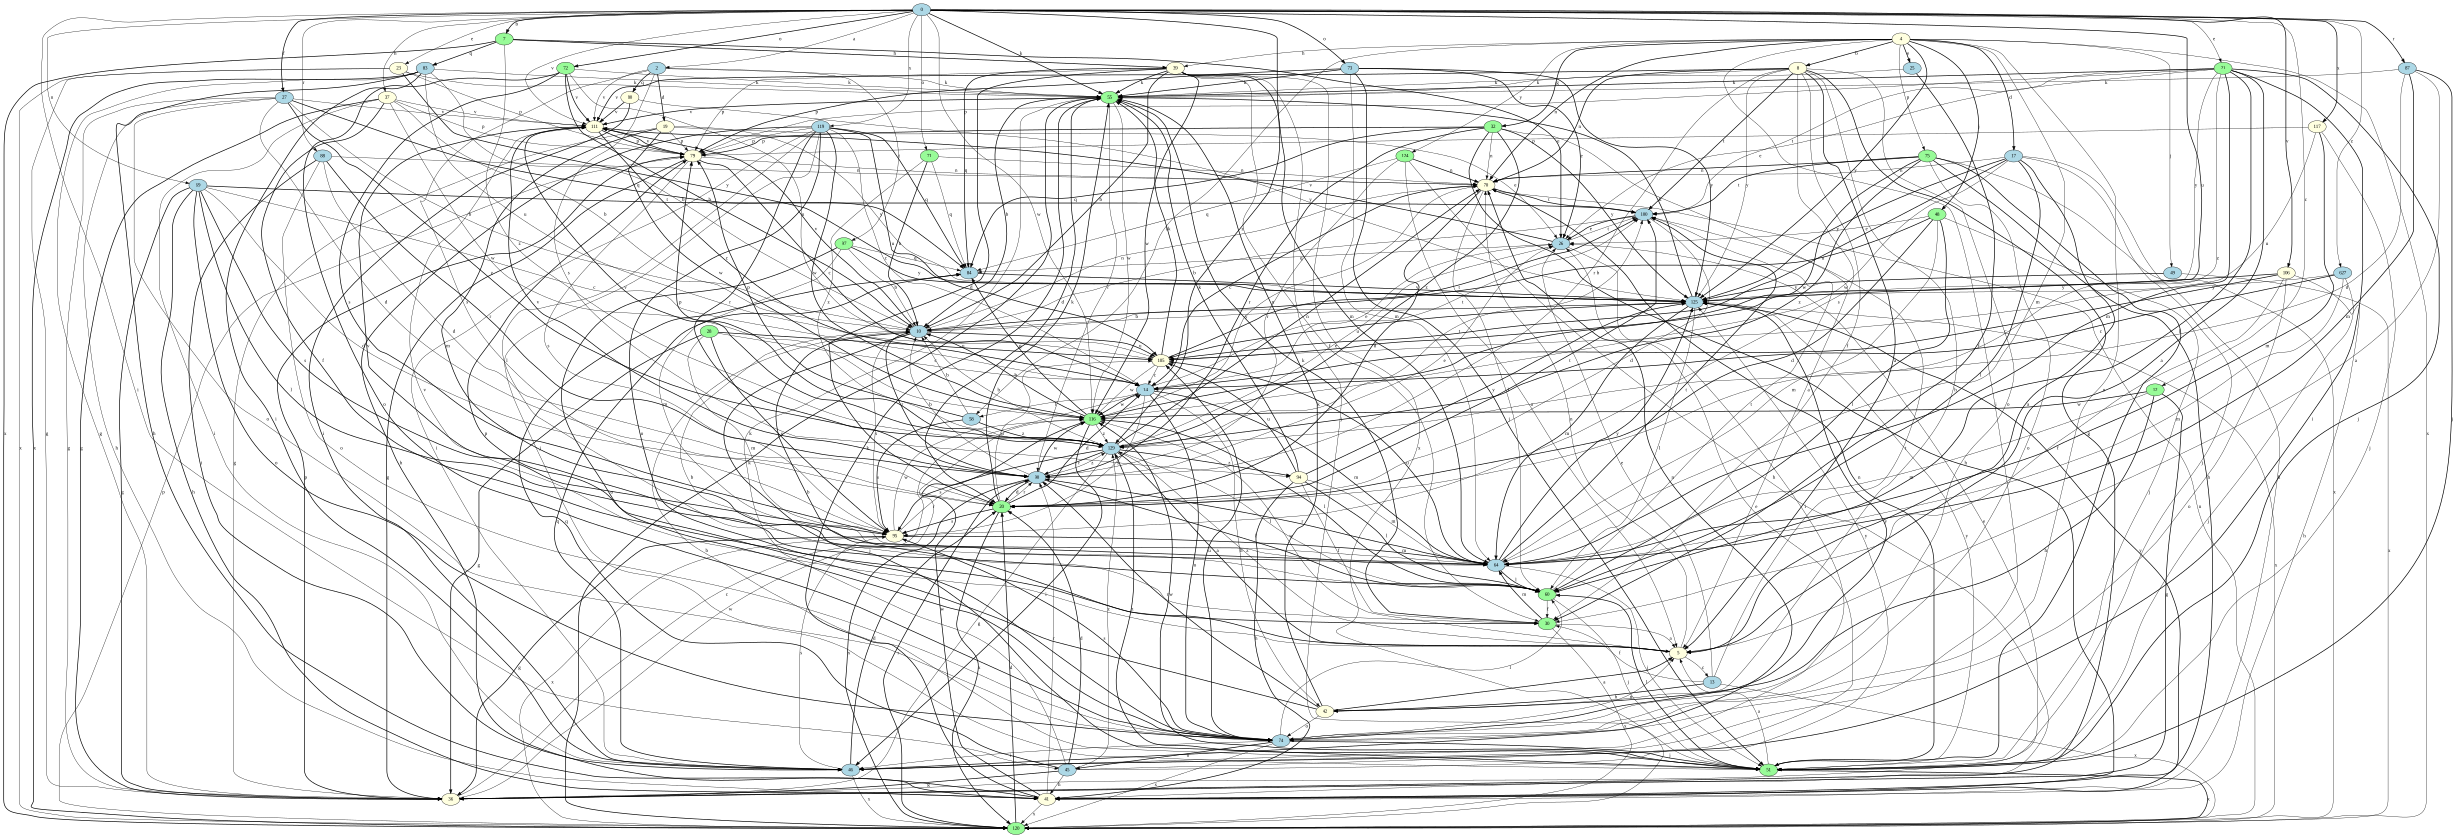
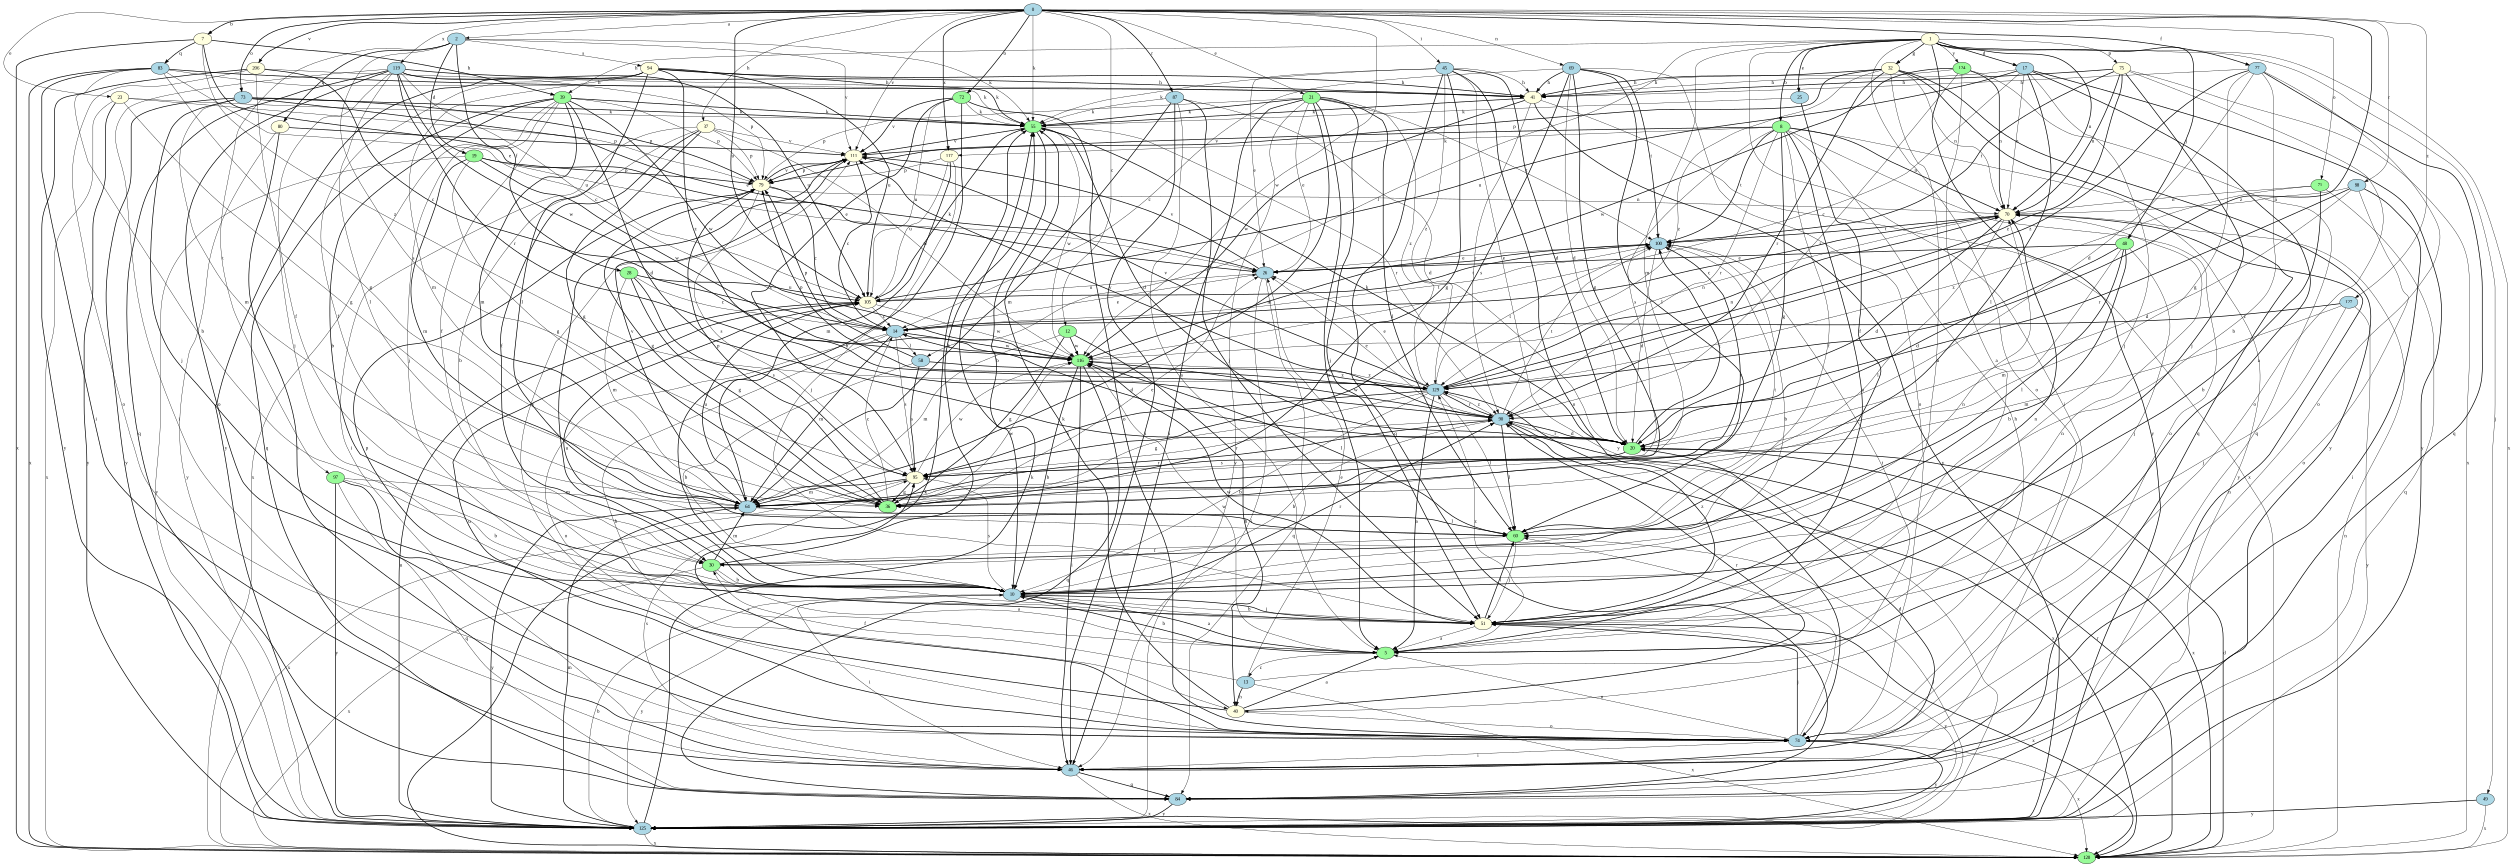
node "7": fillcolor palegreen -> lightyellow
node "4": label "4" -> "1"
edge "0" -> "55": style bold -> solid
node "39": fillcolor lightyellow -> palegreen
node "8": fillcolor lightyellow -> palegreen
edge "8" -> "55": now "8" -> "117"
edge "27" -> "111": removed, label "v"
node "19": fillcolor lightyellow -> palegreen
node "32": fillcolor palegreen -> lightyellow
edge "19" -> "79": style solid -> bold
node "75": fillcolor palegreen -> lightyellow
edge "2" -> "28": added, label "f"
edge "26" -> "100": label "t" -> "e"
edge "48" -> "26": style solid -> bold
node "106": label "106" -> "206"
node "627": label "627" -> "127"
edge "17" -> "116": label "w" -> "c"
edge "90" -> "100": added, label "t"
edge "32" -> "129": style bold -> solid
edge "75" -> "116": now "124" -> "116"
edge "20" -> "105": now "26" -> "105"
edge "87" -> "46": added, label "i"
edge "129" -> "94": reversed
edge "14" -> "74": style bold -> solid
edge "10" -> "5": added, label "a"
edge "64" -> "51": removed, label "j"
edge "69" -> "74": style bold -> solid
edge "10" -> "46": added, label "i"
node "5": fillcolor lightyellow -> palegreen
node "42": label "42" -> "40"
edge "74" -> "45": reversed
node "51": fillcolor palegreen -> lightyellow
edge "120" -> "79": removed, label "p"
node "36": fillcolor lightyellow -> palegreen
